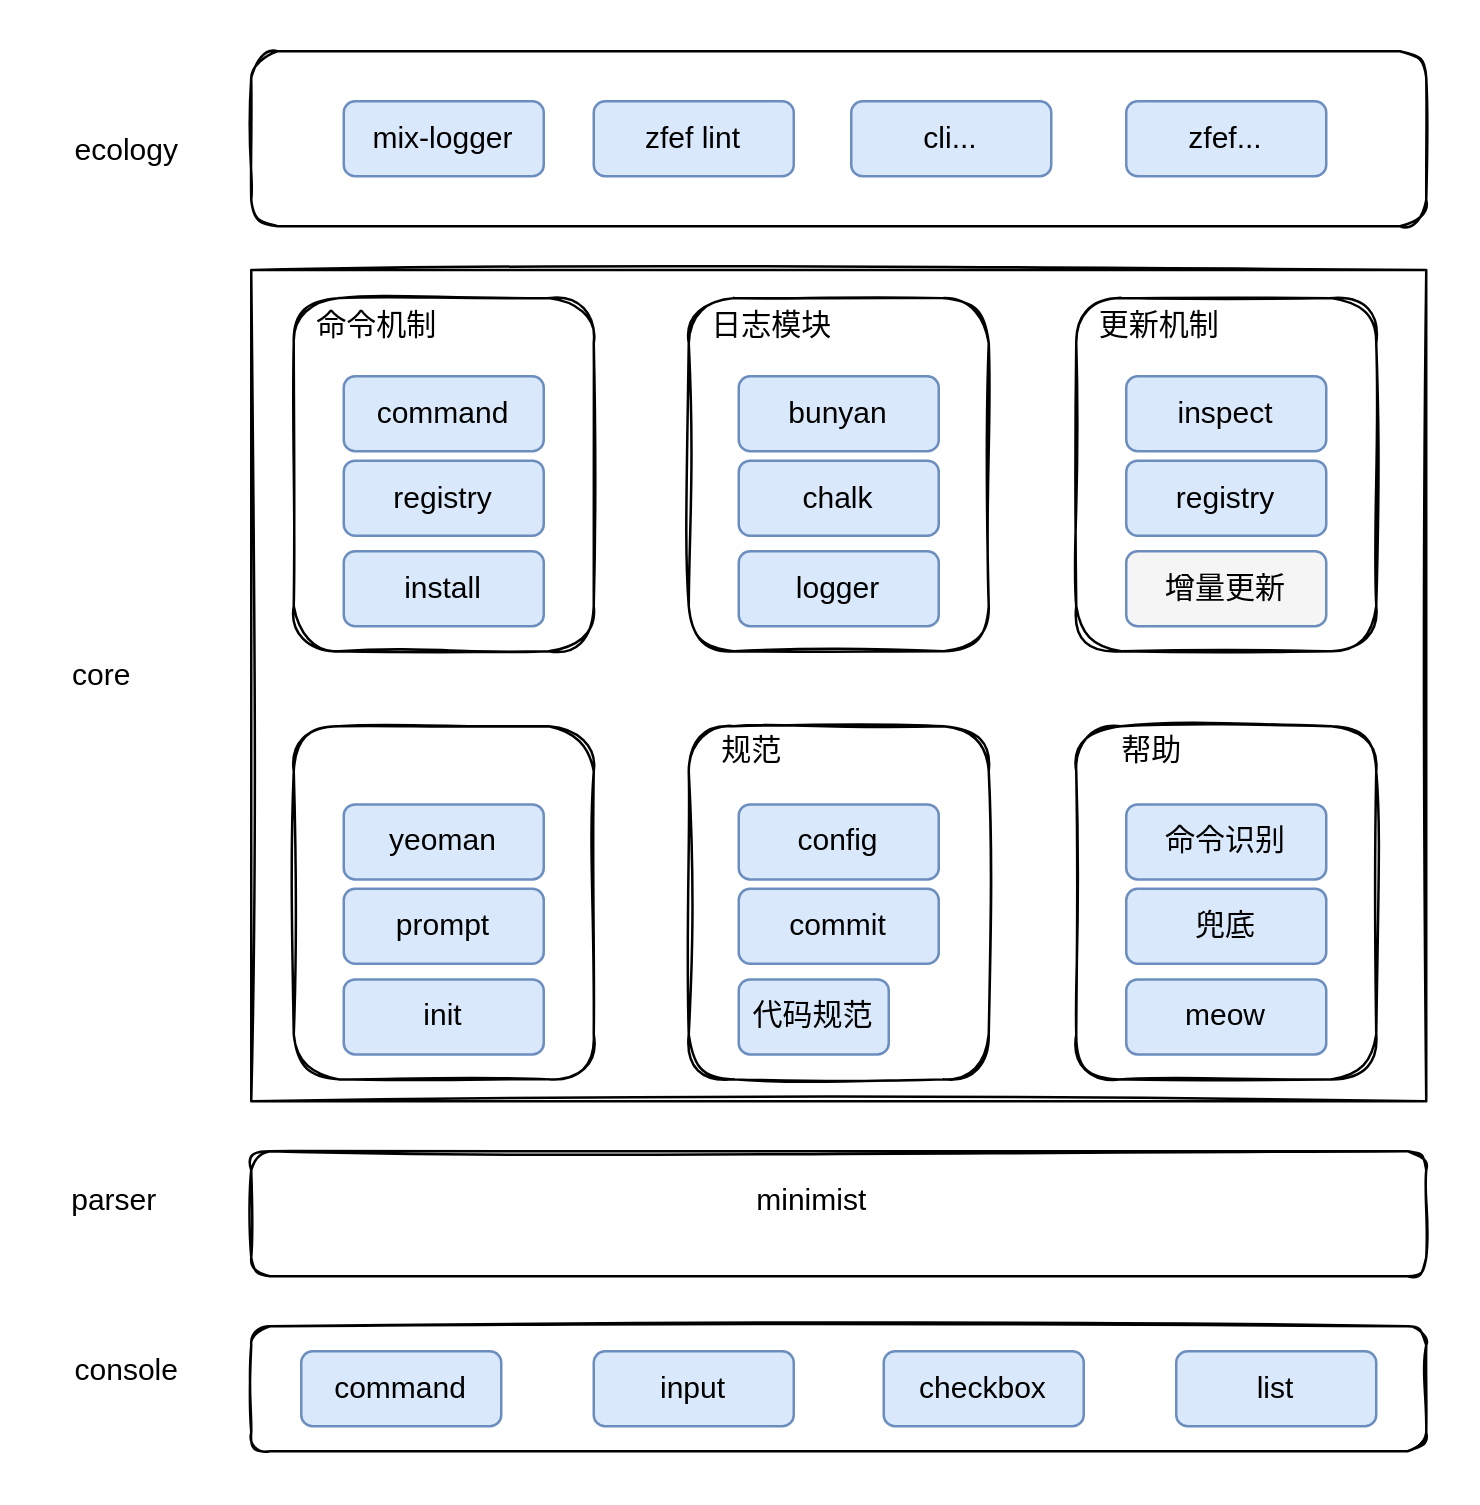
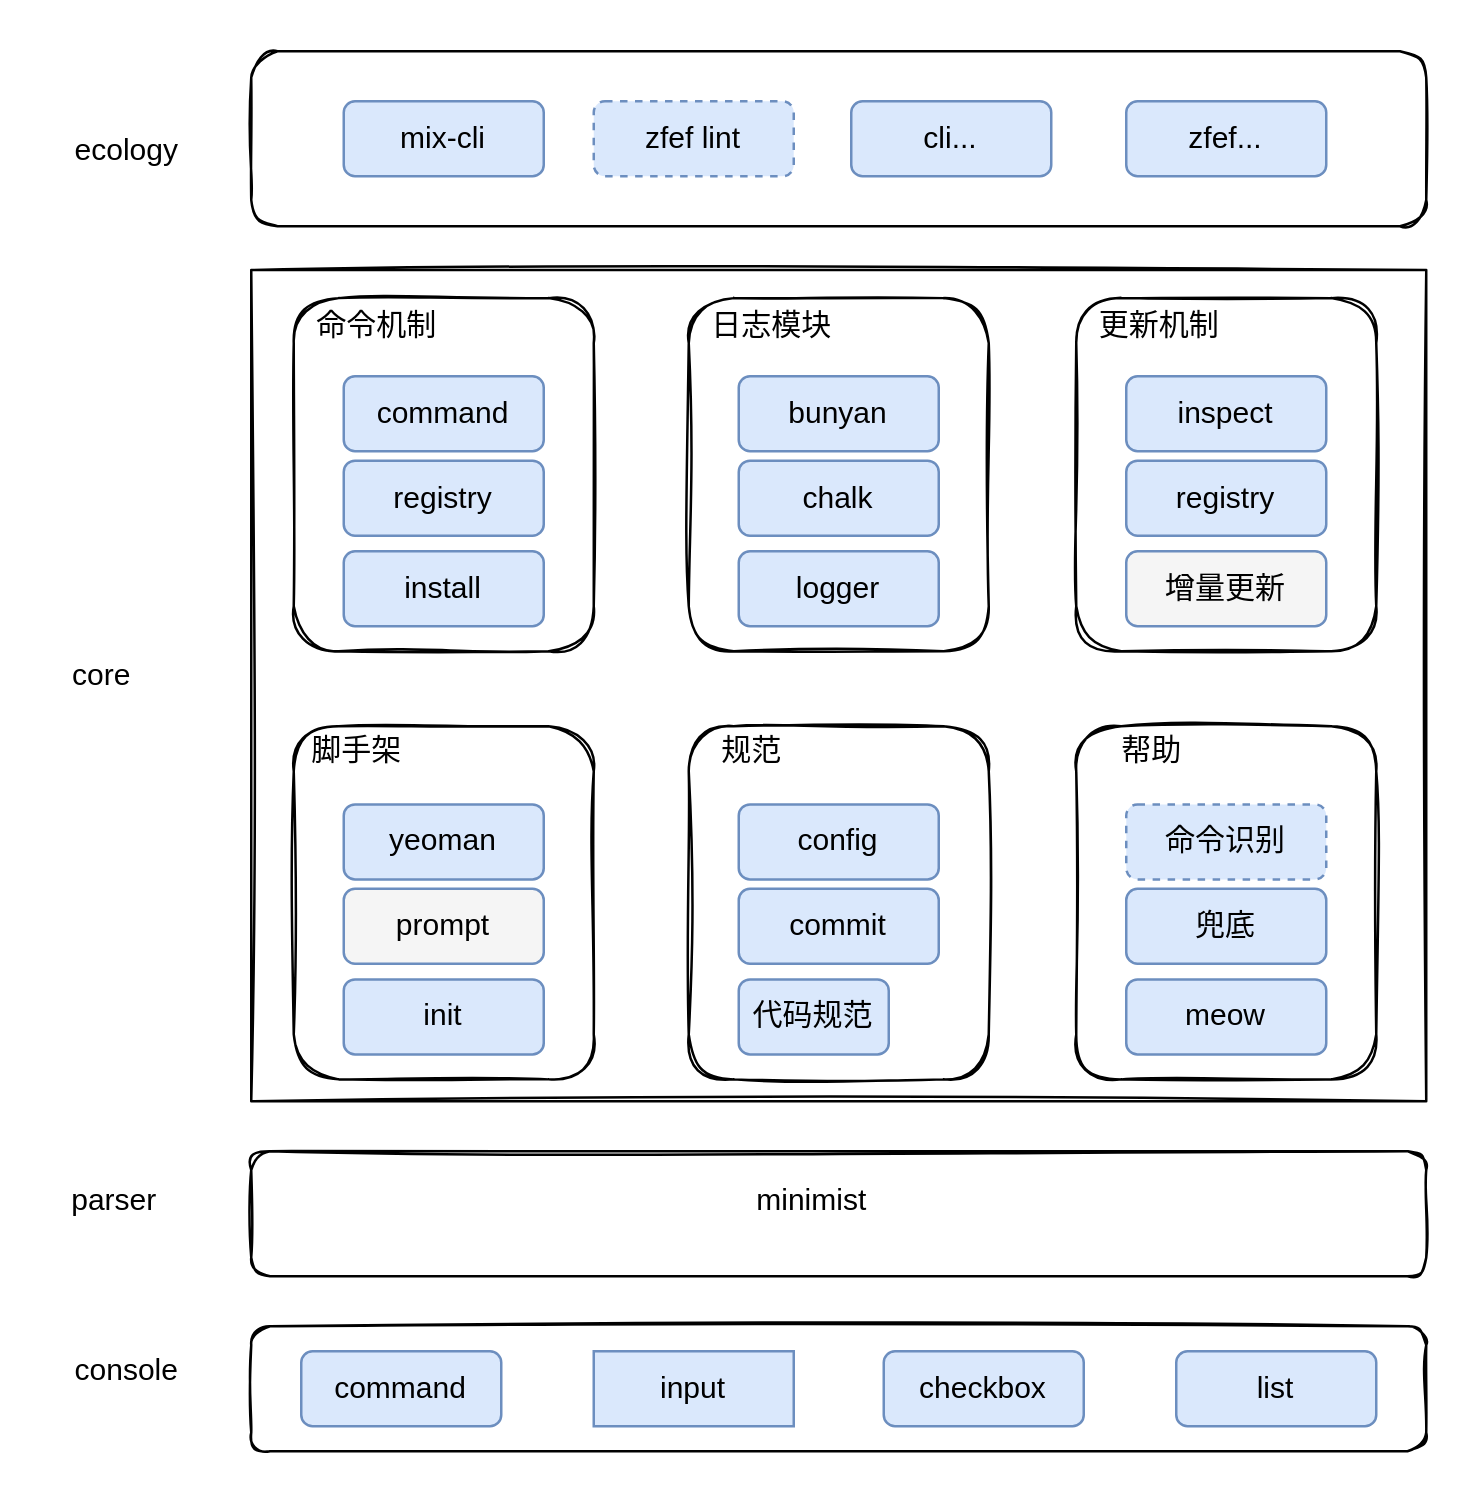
node "mix-logger": label "mix-logger" -> "mix-cli"
node "zfef lint": style solid -> dashed
node "脚手架": added
node "命令识别": style solid -> dashed
node "prompt": fillcolor #dae8fc -> #f5f5f5
node "input": shape rounded rectangle -> rectangle
